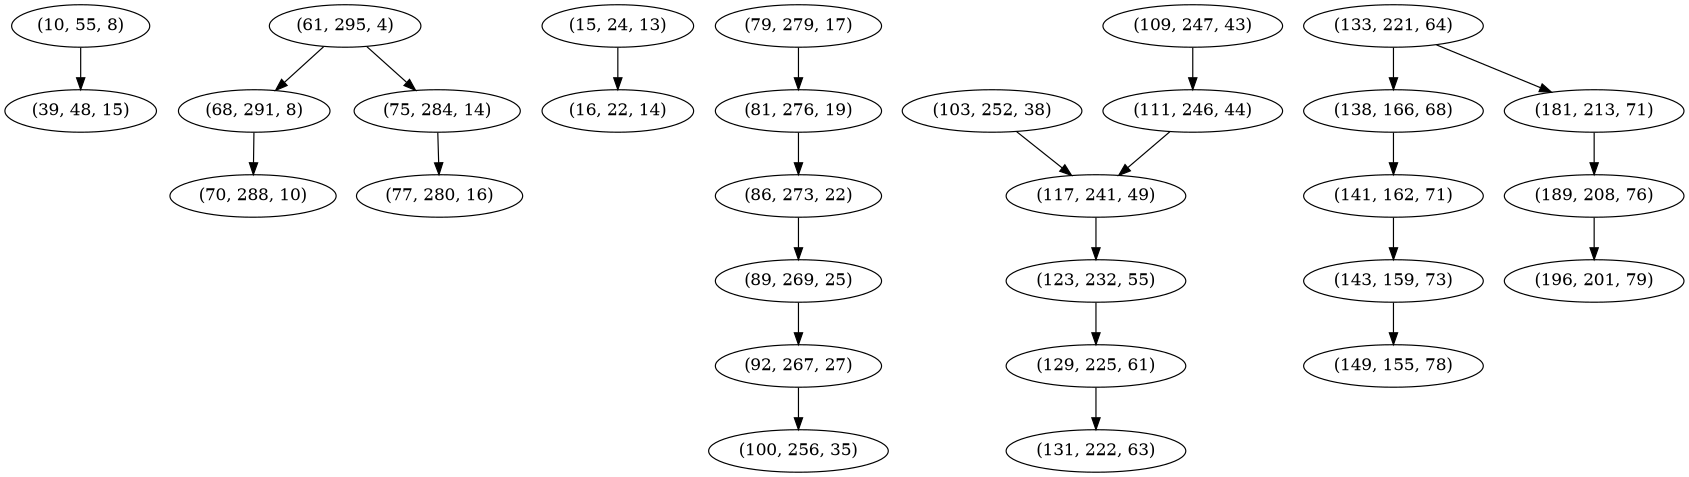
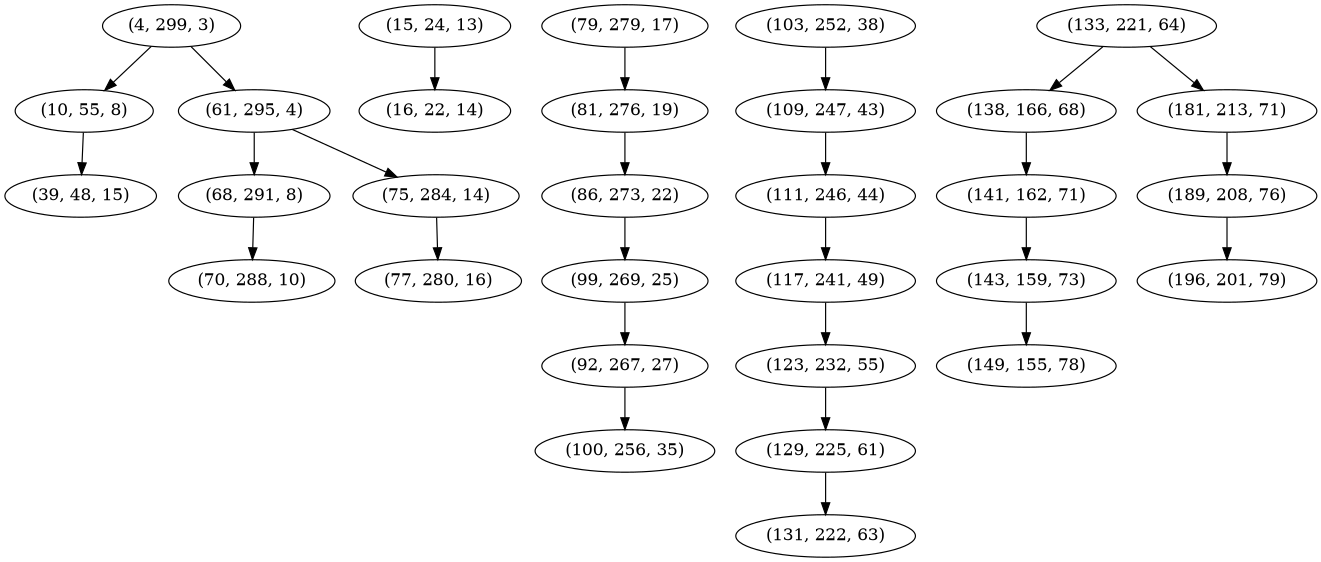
node "(4, 299, 3)": added
edge "(103, 252, 38)" -> "(117, 241, 49)": now "(103, 252, 38)" -> "(109, 247, 43)"
node "(89, 269, 25)": label "(89, 269, 25)" -> "(99, 269, 25)"
